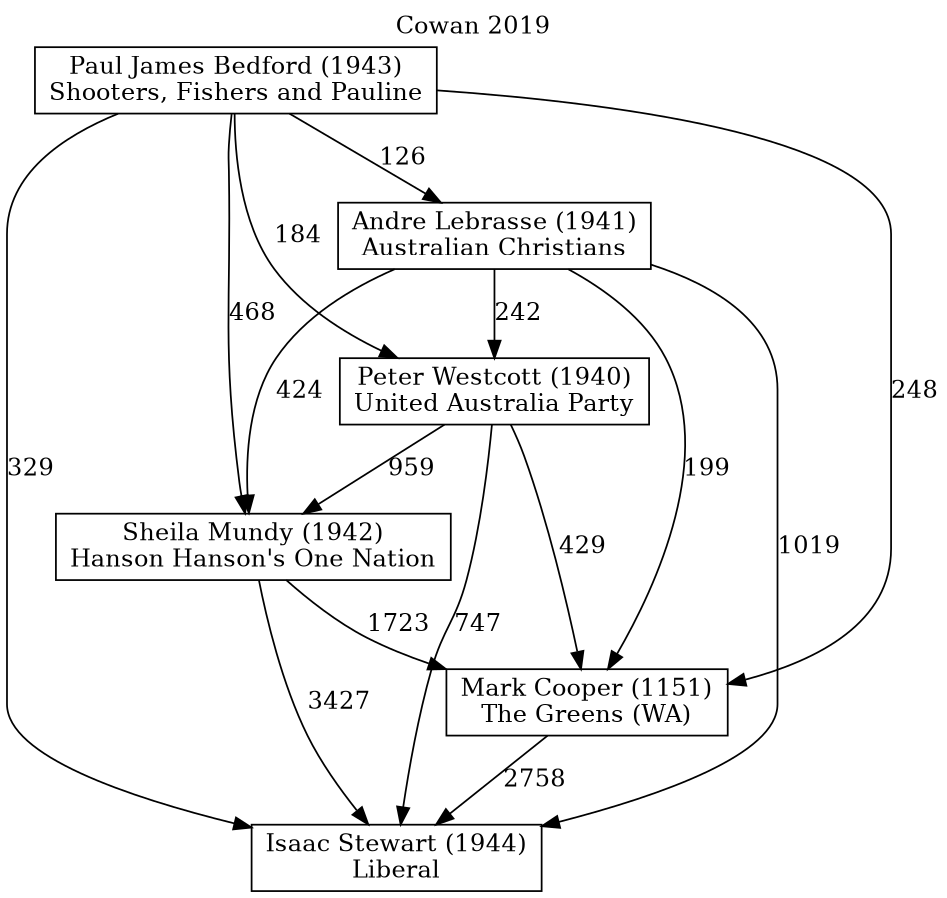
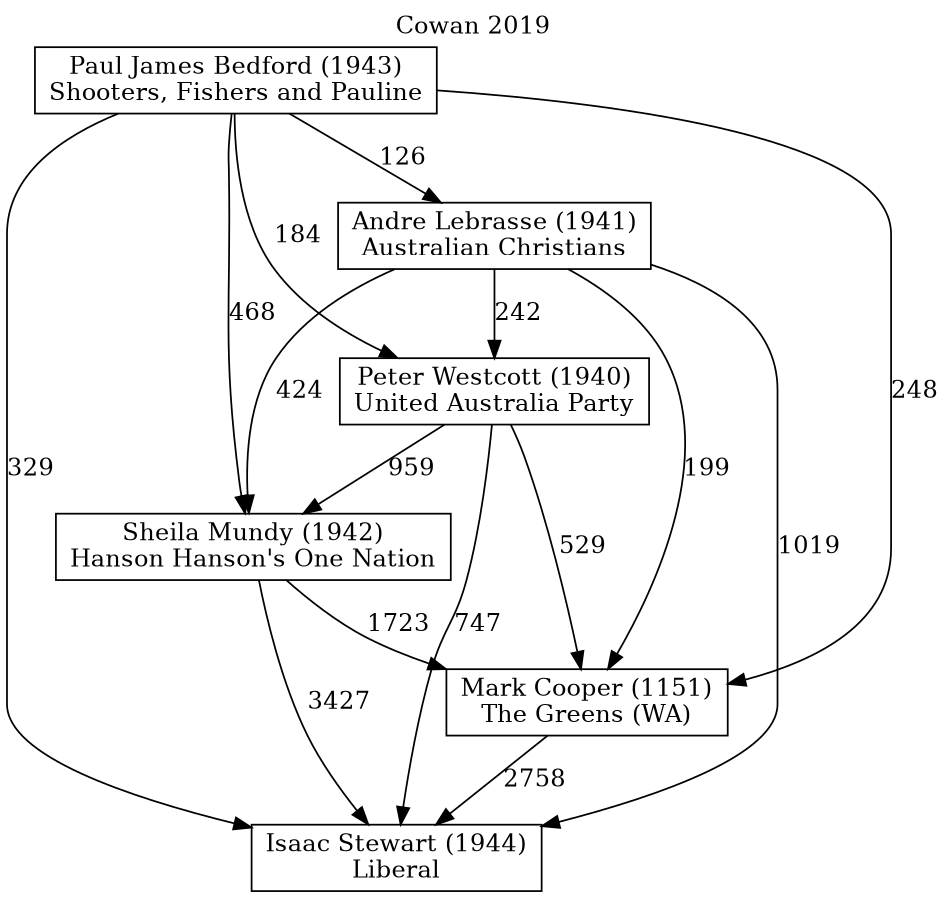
edge "Peter Westcott (1940) United Australia Party" -> "Mark Cooper (1151) The Greens (WA)": label "429" -> "529"
